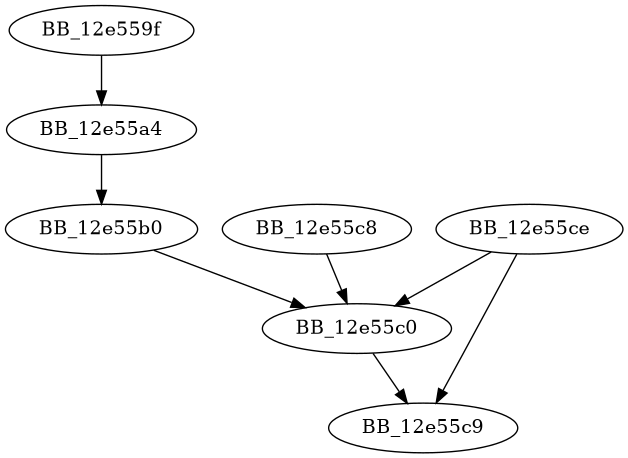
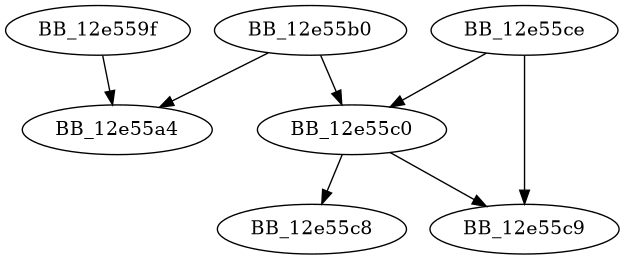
edge "BB_12e55a4" -> "BB_12e55b0": reversed
edge "BB_12e55c8" -> "BB_12e55c0": reversed
